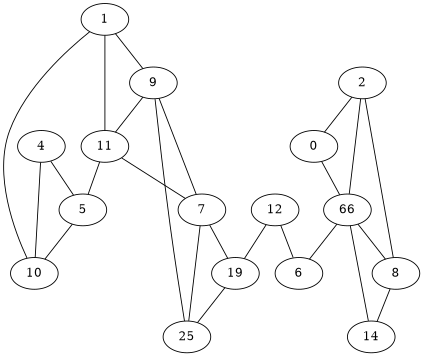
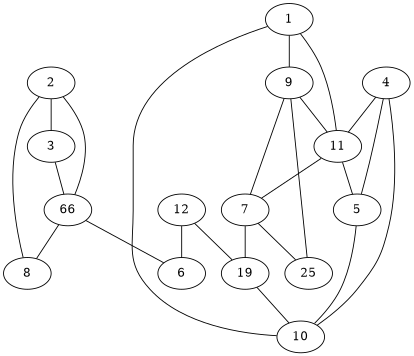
edge "4" -- "11": added
node "0": label "0" -> "3"
edge "19" -- "25": now "19" -- "10"
node "14": removed
